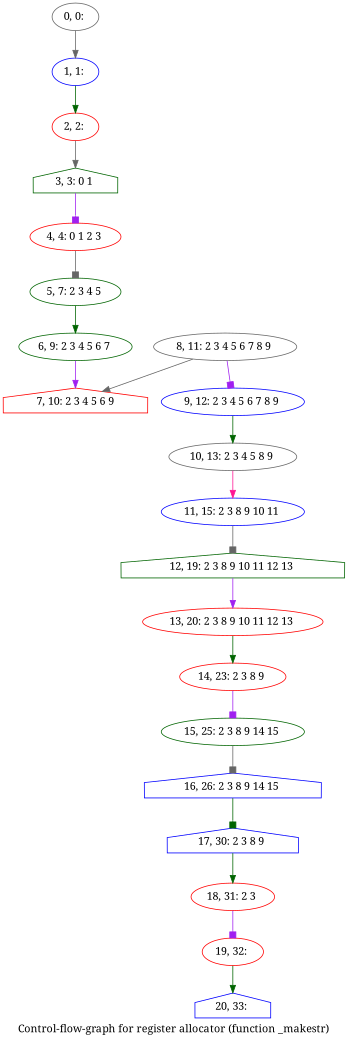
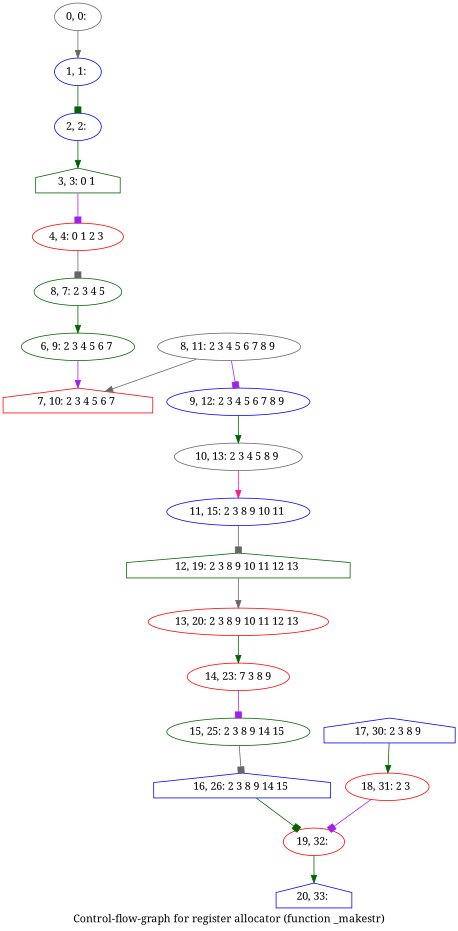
edge "1, 1:" -> "2, 2:": arrowhead normal -> box
node "2, 2:": color red -> blue
edge "2, 2:" -> "3, 3: 0 1": color gray40 -> darkgreen
node "5, 7: 2 3 4 5": label "5, 7: 2 3 4 5" -> "8, 7: 2 3 4 5"
node "7, 10: 2 3 4 5 6 9": label "7, 10: 2 3 4 5 6 9" -> "7, 10: 2 3 4 5 6 7"
edge "12, 19: 2 3 8 9 10 11 12 13" -> "13, 20: 2 3 8 9 10 11 12 13": color purple -> gray40
node "14, 23: 2 3 8 9": label "14, 23: 2 3 8 9" -> "14, 23: 7 3 8 9"
edge "16, 26: 2 3 8 9 14 15" -> "17, 30: 2 3 8 9": now "16, 26: 2 3 8 9 14 15" -> "19, 32:"
